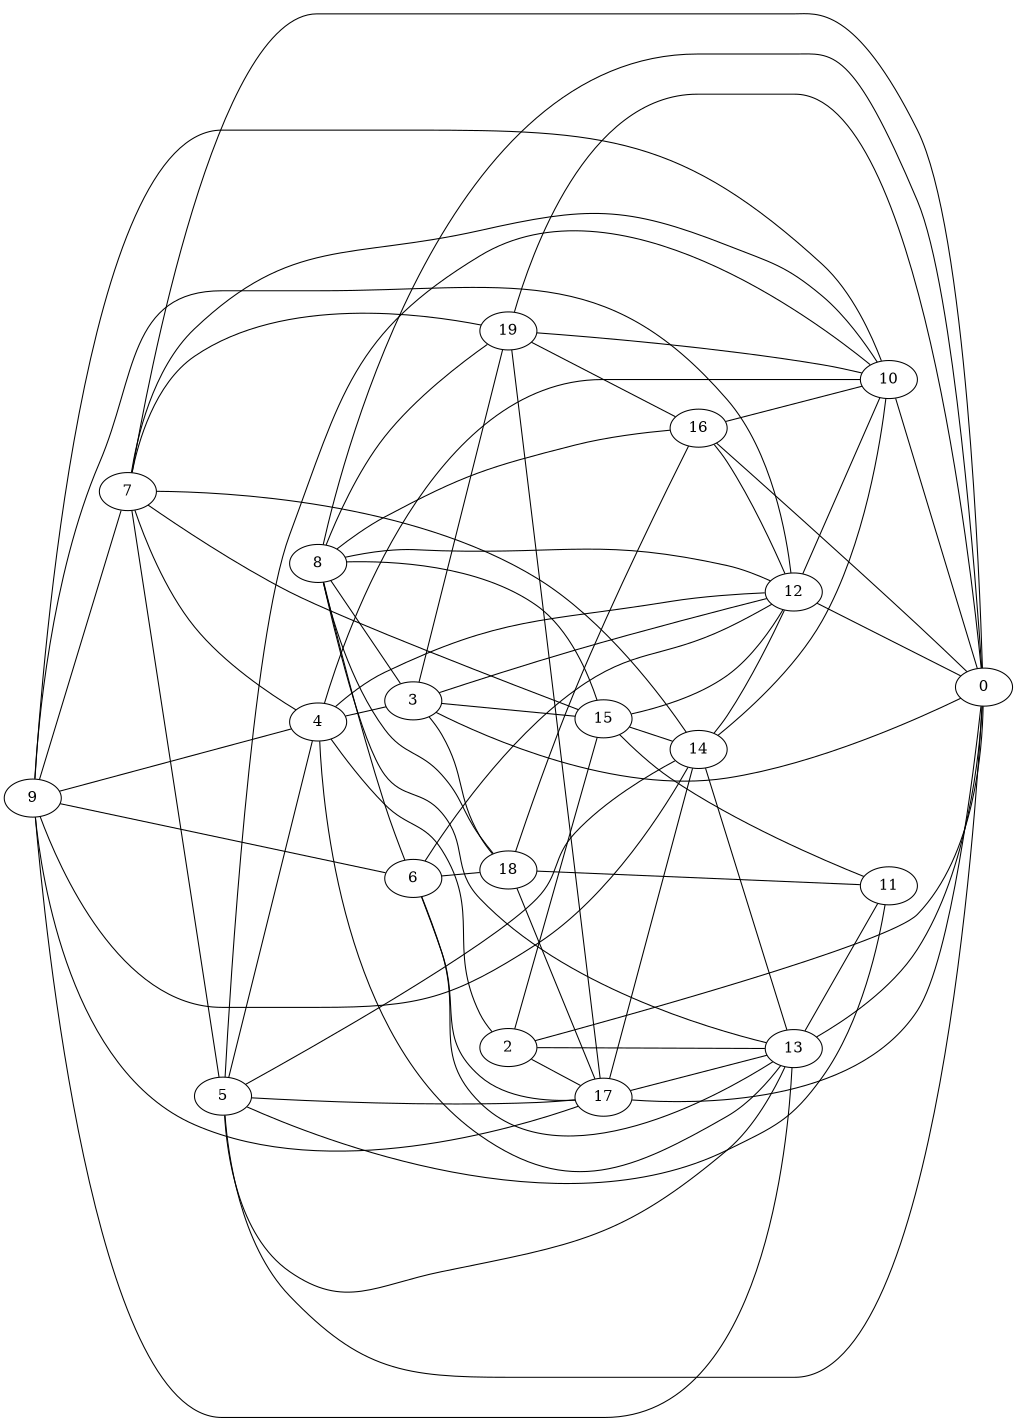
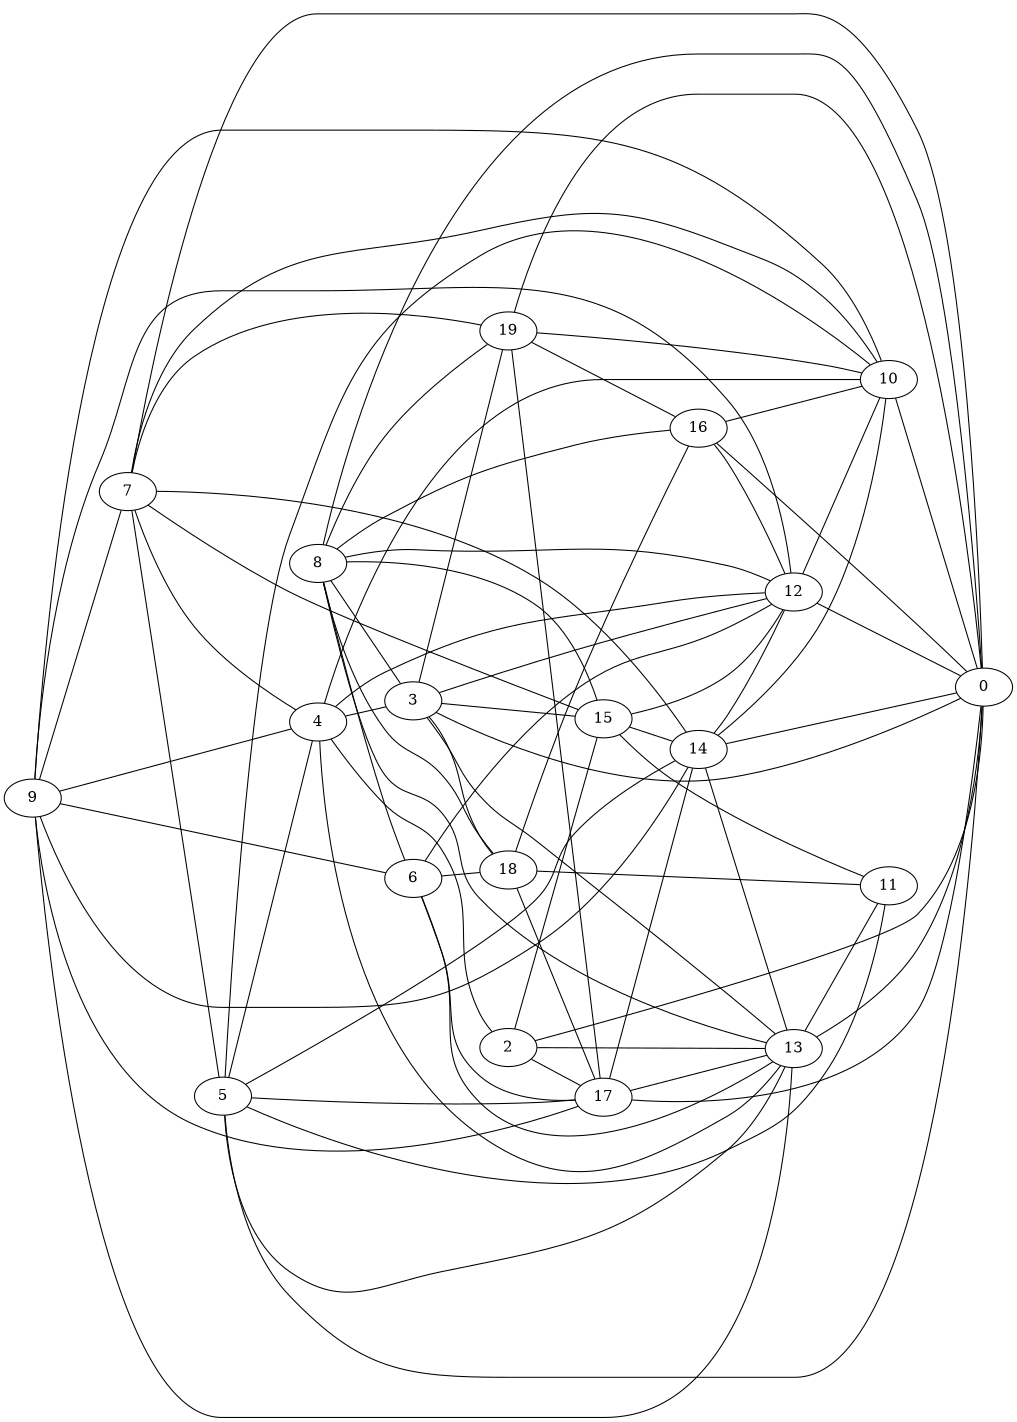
edge "0" -- "14": added
edge "3" -- "13": added
